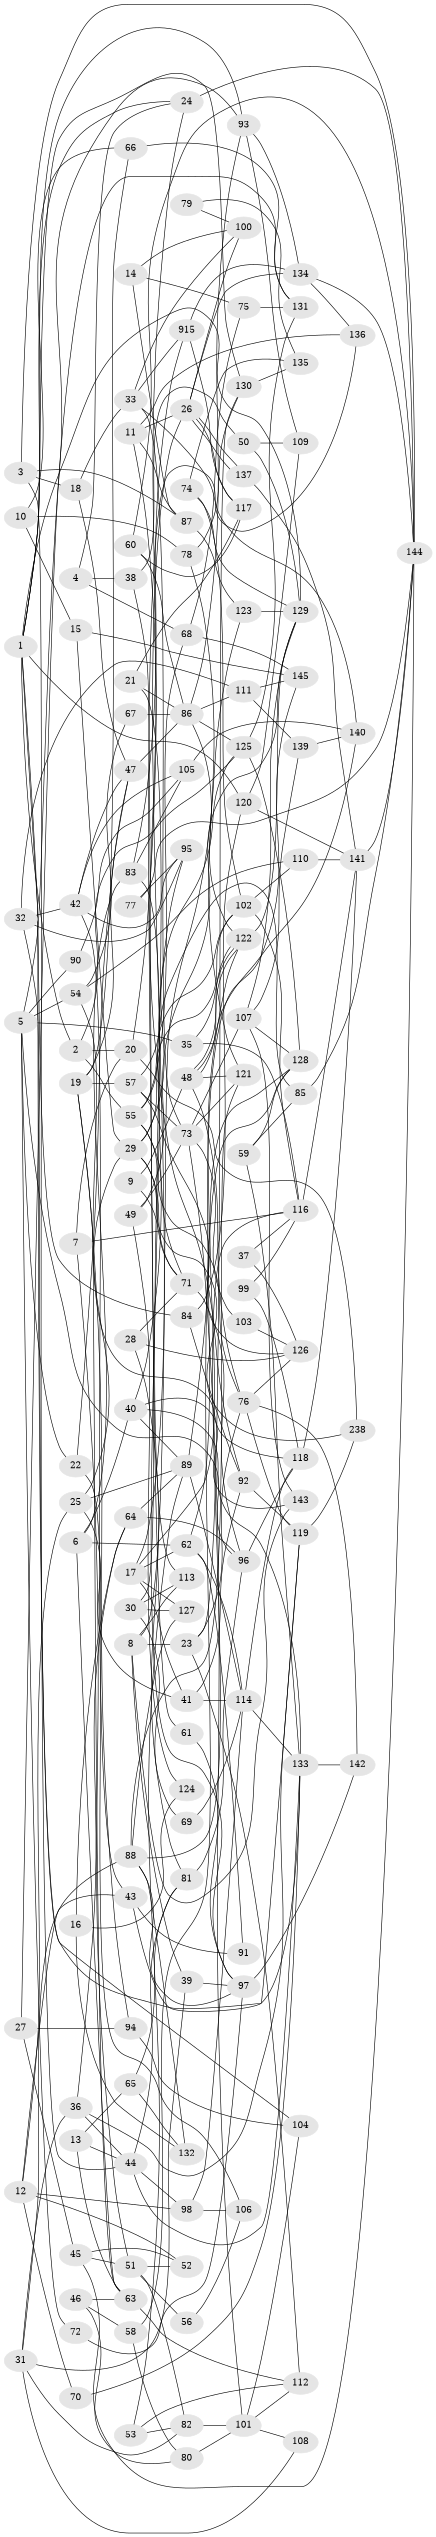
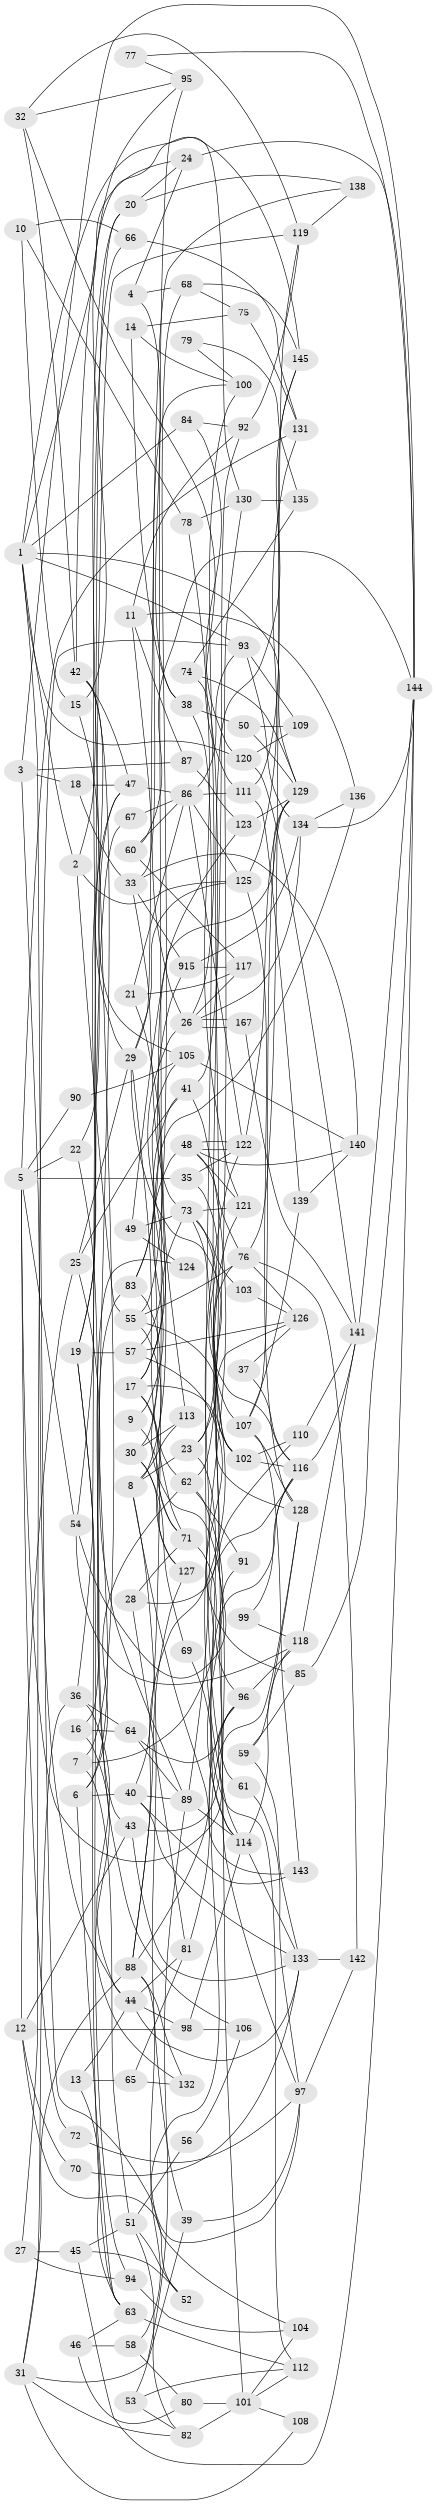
edge "14" -- "87": now "14" -- "38"
node "137": label "137" -> "167"
node "238": label "238" -> "138"
